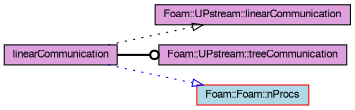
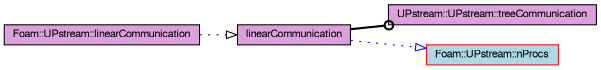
edge "linearCommunication" -> "Foam::UPstream::linearCommunication": reversed
node "Foam::UPstream::treeCommunication": label "Foam::UPstream::treeCommunication" -> "UPstream::UPstream::treeCommunication"
node "Foam::Foam::nProcs": label "Foam::Foam::nProcs" -> "Foam::UPstream::nProcs"
